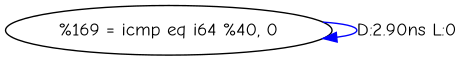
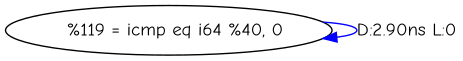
node "%169 = icmp eq i64 %40, 0": label "%169 = icmp eq i64 %40, 0" -> "%119 = icmp eq i64 %40, 0"
